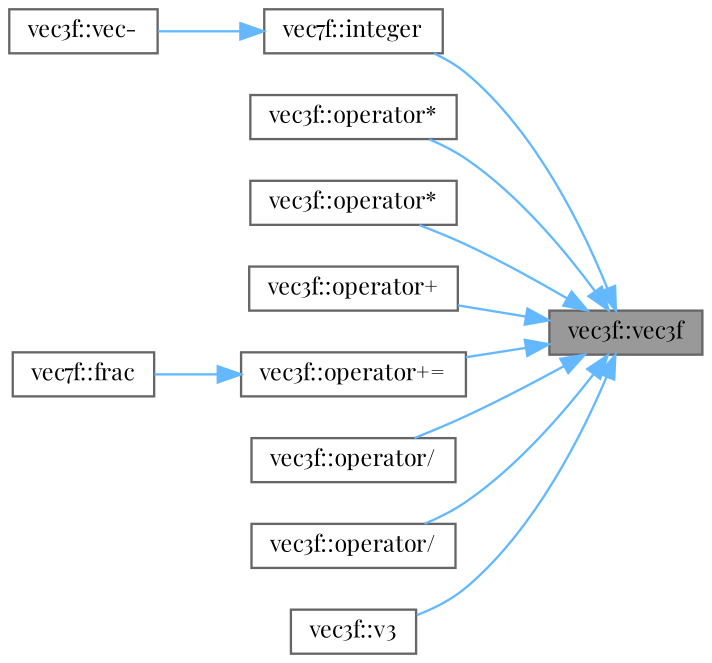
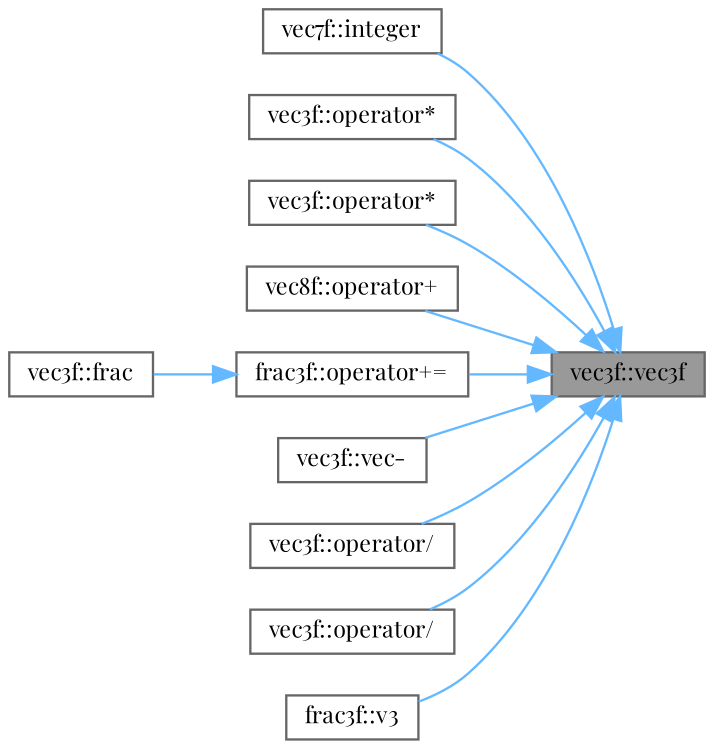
edge "vec3f::vec-" -> "vec7f::integer": now "vec3f::vec-" -> "vec3f::vec3f"
node "vec3f::operator+": label "vec3f::operator+" -> "vec8f::operator+"
node "vec7f::frac": label "vec7f::frac" -> "vec3f::frac"
node "vec3f::operator+=": label "vec3f::operator+=" -> "frac3f::operator+="
node "vec3f::v3": label "vec3f::v3" -> "frac3f::v3"
